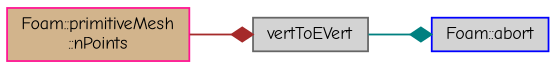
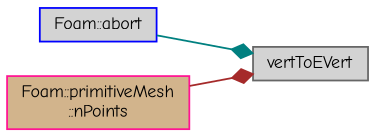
edge "vertToEVert" -> "Foam::abort": reversed
